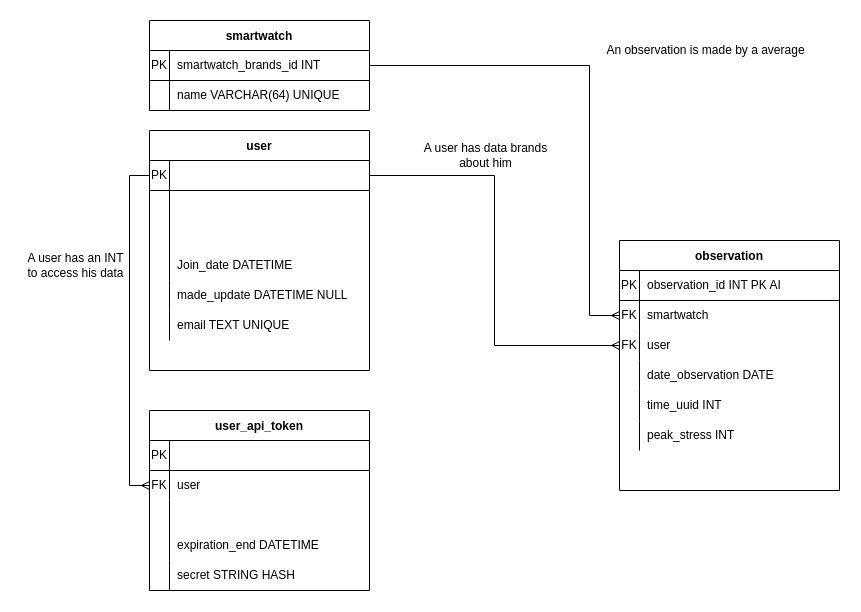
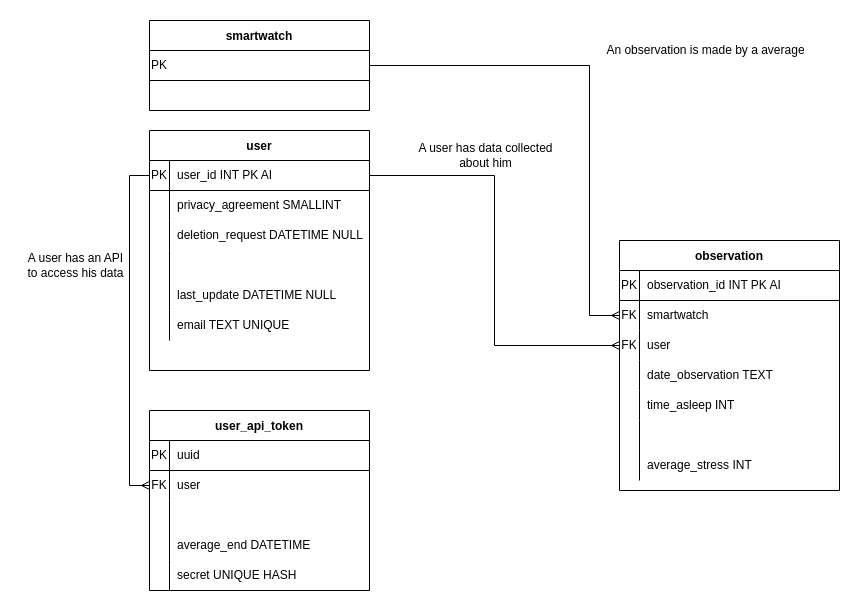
node "smartwatch_brands_id INT": removed
node "name VARCHAR(64) UNIQUE": removed
node "A user has data brands about him": label "A user has data brands about him" -> "A user has data collected about him"
node "user_id INT PK AI": added
node "privacy_agreement SMALLINT": added
node "deletion_request DATETIME NULL": added
node "A user has an INT to access his data": label "A user has an INT to access his data" -> "A user has an API to access his data"
node "Join_date DATETIME": removed
node "made_update DATETIME NULL": label "made_update DATETIME NULL" -> "last_update DATETIME NULL"
node "date_observation DATE": label "date_observation DATE" -> "date_observation TEXT"
node "time_uuid INT": label "time_uuid INT" -> "time_asleep INT"
node "peak_stress INT": removed
node "uuid": added
node "average_stress INT": added
node "expiration_end DATETIME": label "expiration_end DATETIME" -> "average_end DATETIME"
node "secret STRING HASH": label "secret STRING HASH" -> "secret UNIQUE HASH"
